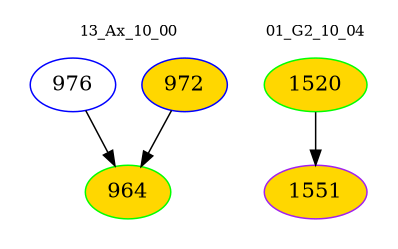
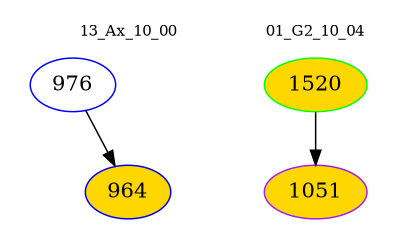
node "972": removed
node "964": color green -> blue
node "1551": label "1551" -> "1051"
